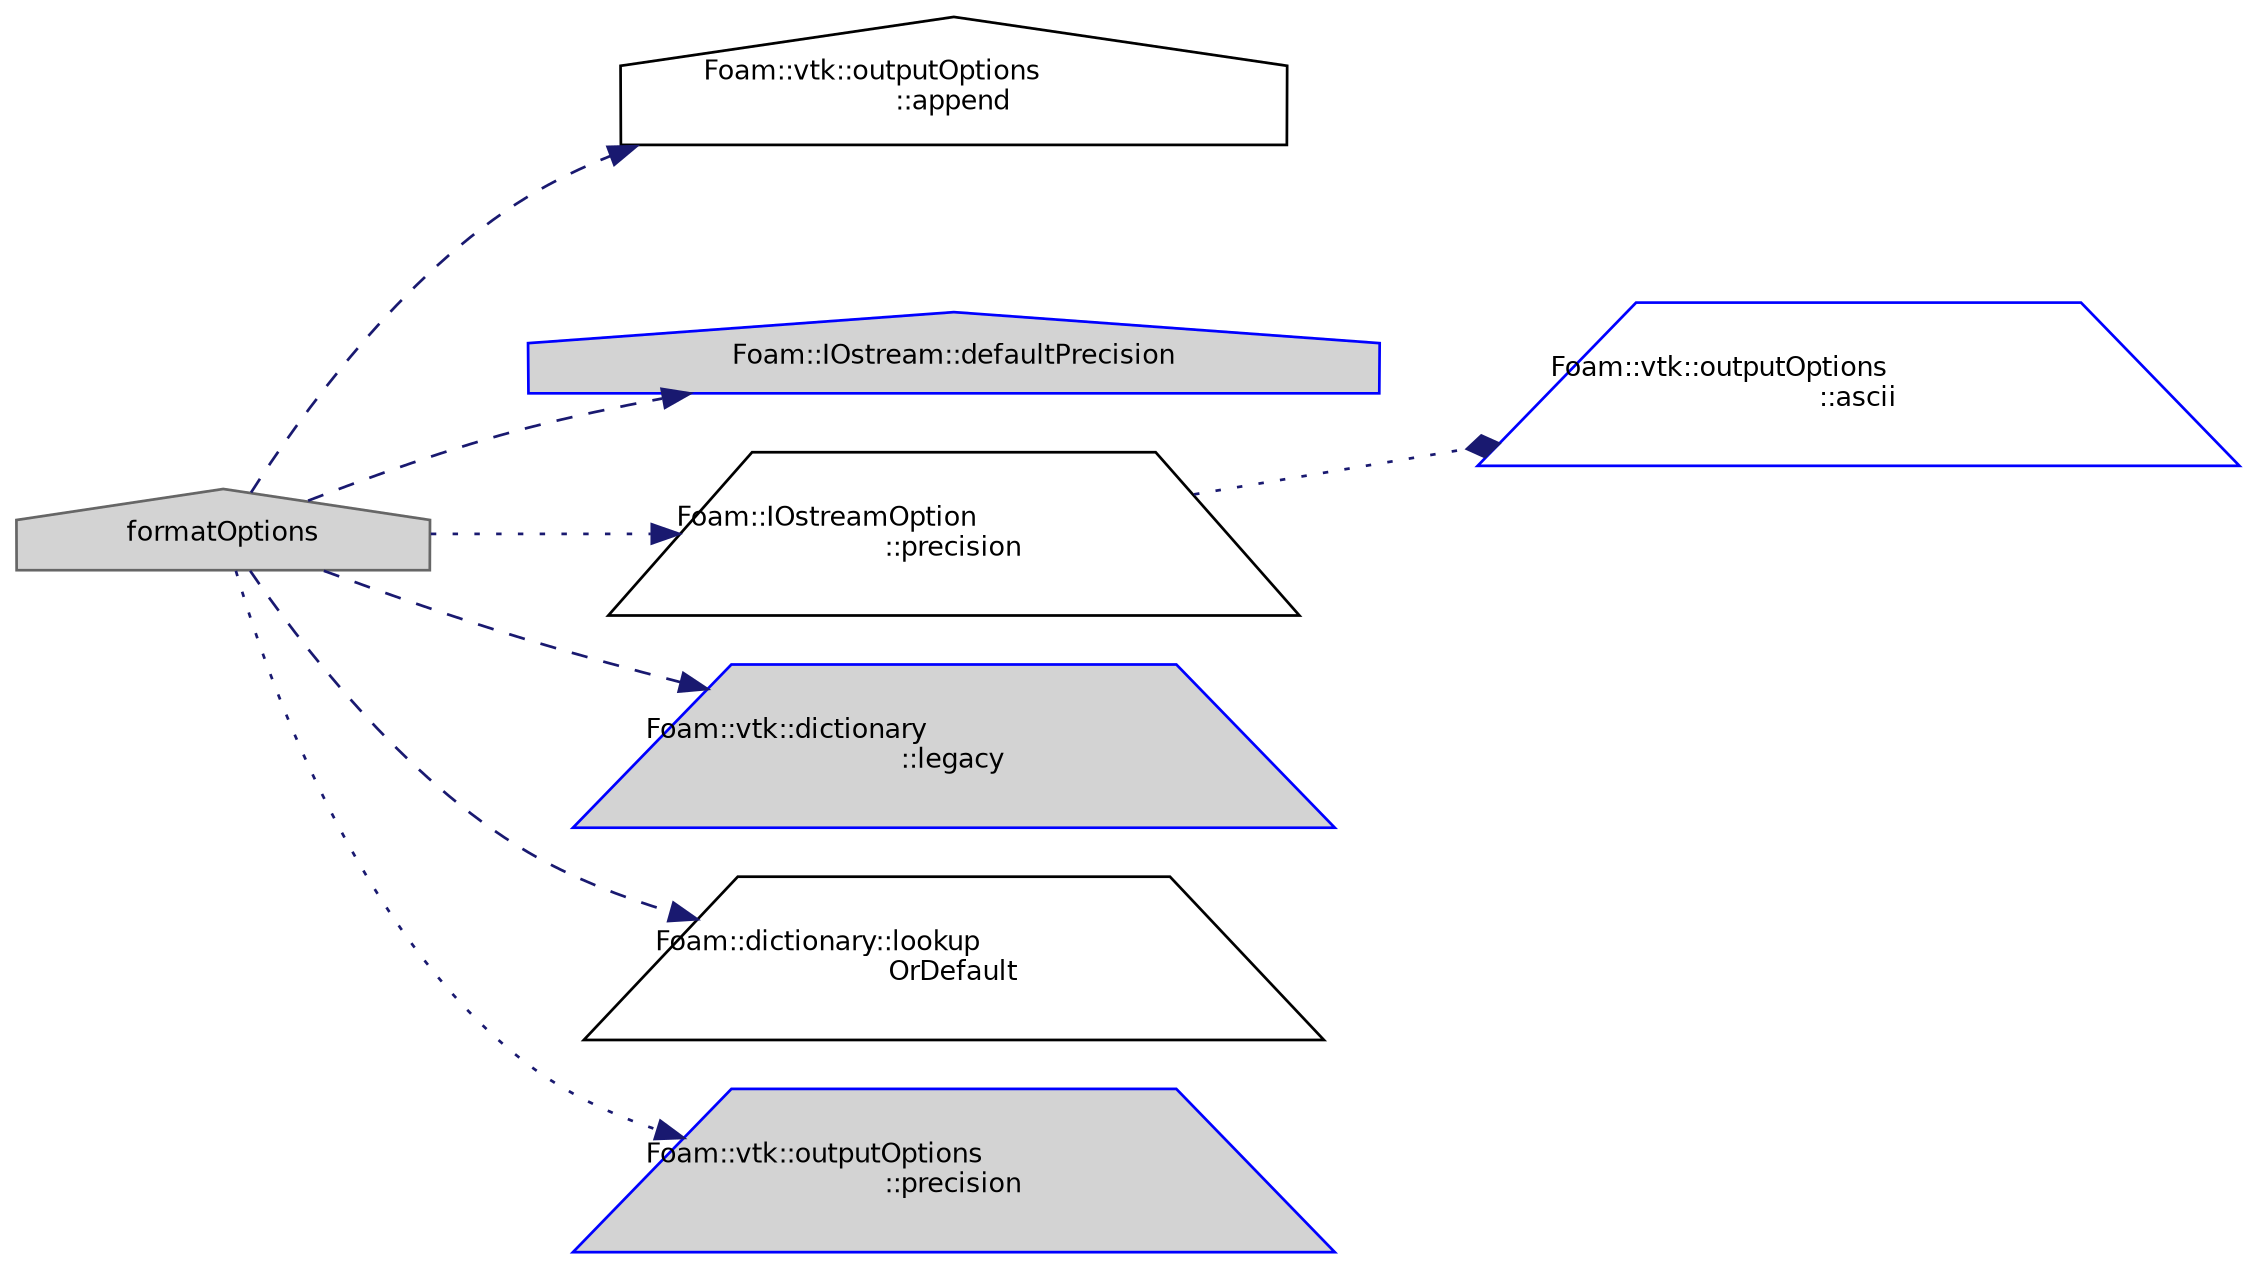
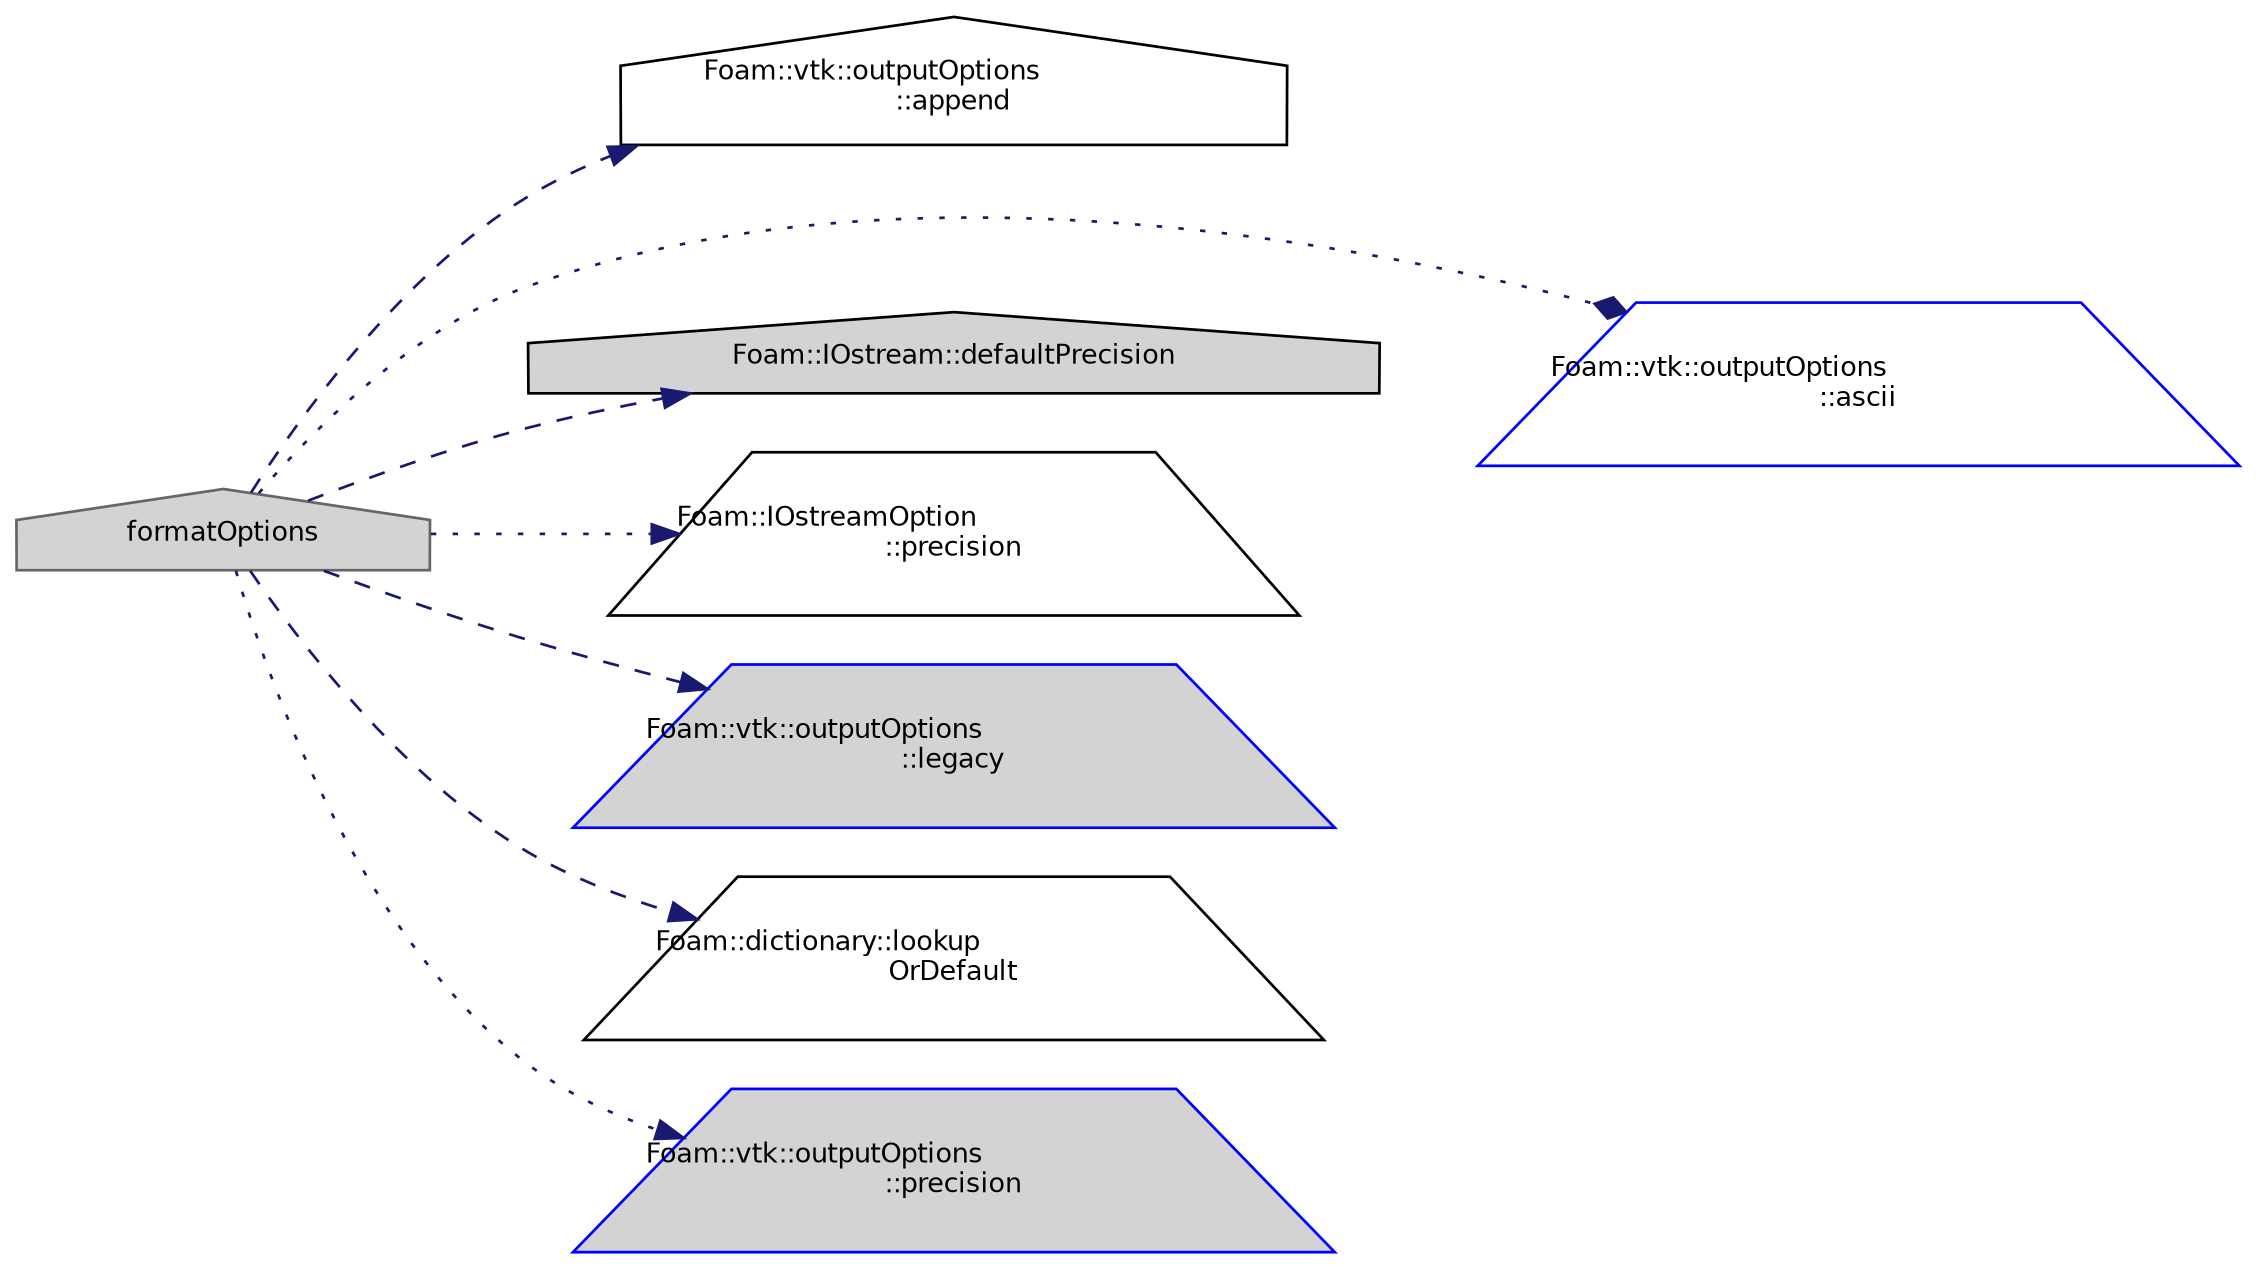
node "Foam::IOstream::defaultPrecision": color blue -> black
edge "Foam::IOstreamOption ::precision" -> "Foam::vtk::outputOptions ::ascii": now "formatOptions" -> "Foam::vtk::outputOptions ::ascii"
node "Foam::vtk::dictionary ::legacy": label "Foam::vtk::dictionary ::legacy" -> "Foam::vtk::outputOptions ::legacy"
